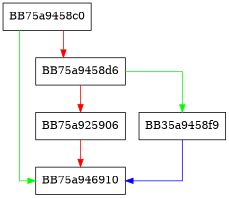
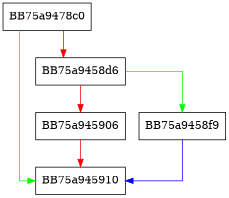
node "BB75a9458c0": label "BB75a9458c0" -> "BB75a9478c0"
node "BB75a925906": label "BB75a925906" -> "BB75a945906"
node "BB35a9458f9": label "BB35a9458f9" -> "BB75a9458f9"
node "BB75a946910": label "BB75a946910" -> "BB75a945910"
